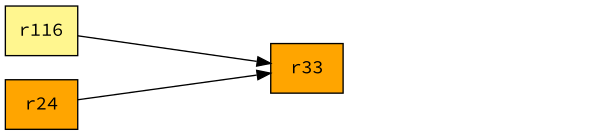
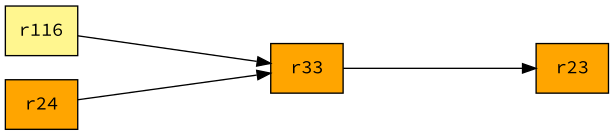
node "r23": added
